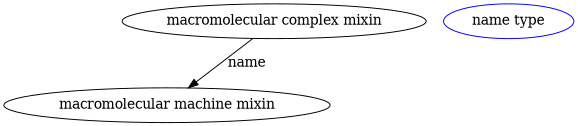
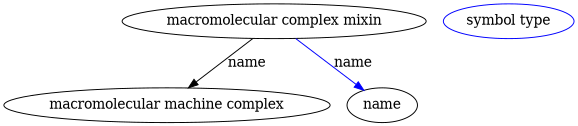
node "name type": label "name type" -> "symbol type"
node "macromolecular machine mixin": label "macromolecular machine mixin" -> "macromolecular machine complex"
node "name": added
